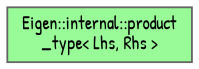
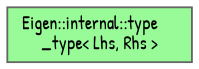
node "Eigen::internal::product _type< Lhs, Rhs >": label "Eigen::internal::product _type< Lhs, Rhs >" -> "Eigen::internal::type _type< Lhs, Rhs >"
